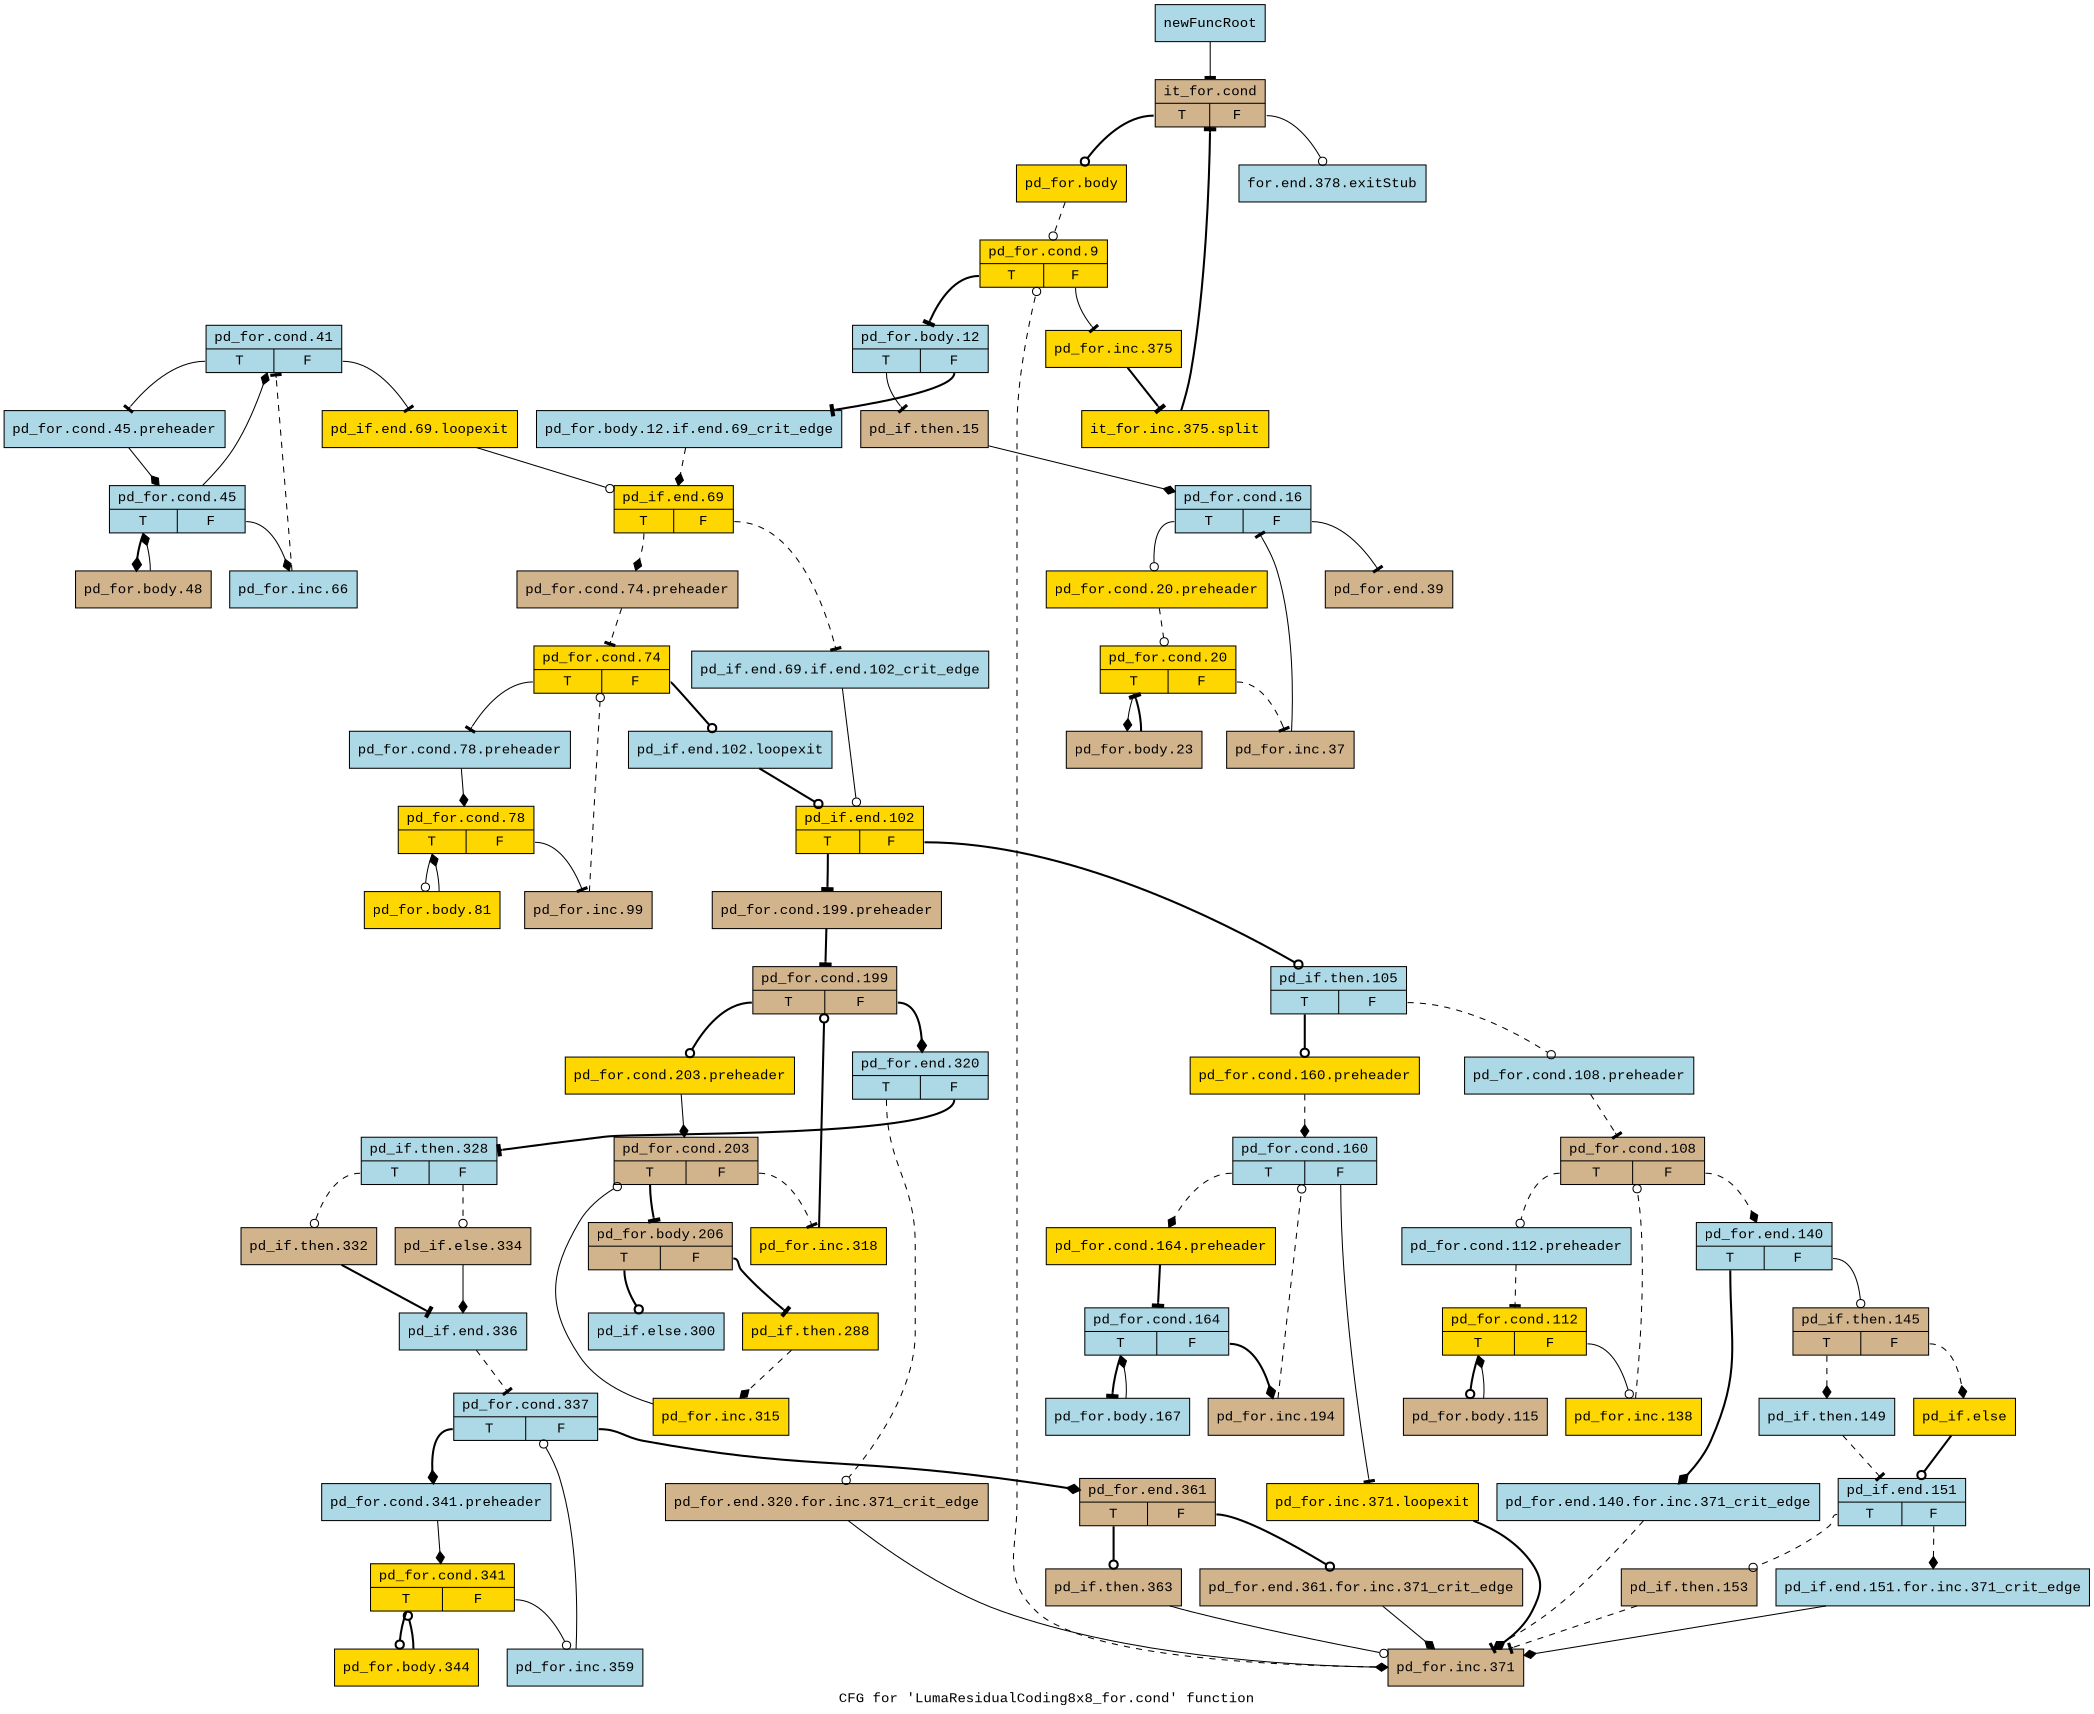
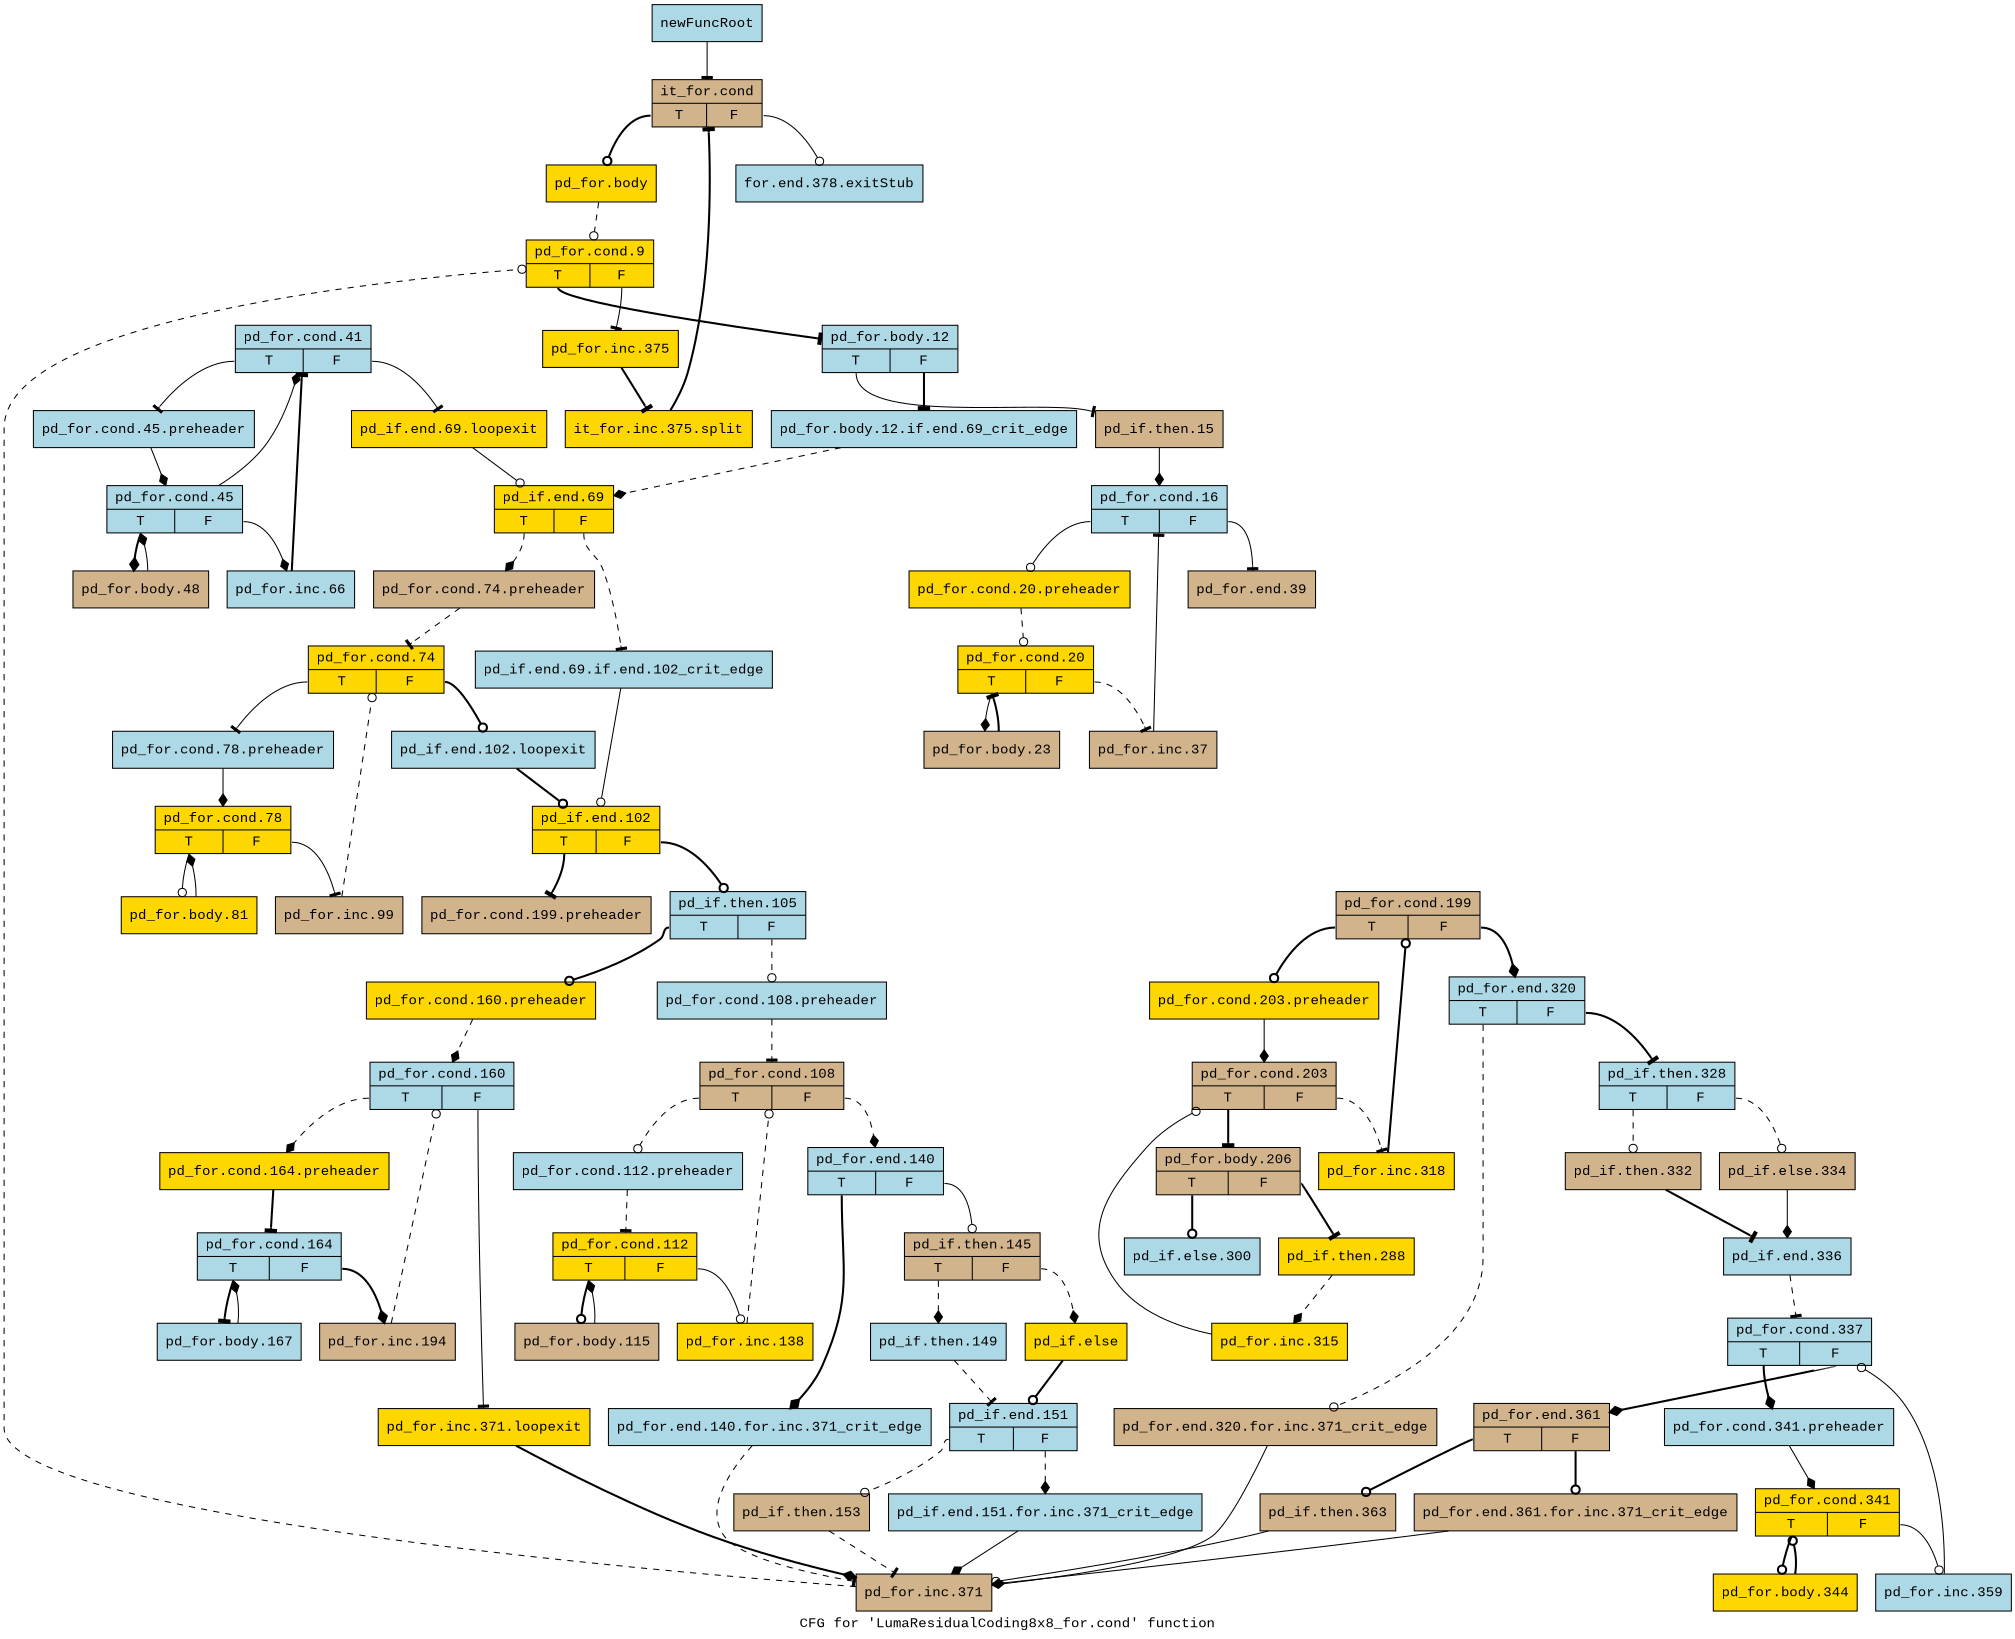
edge "pd_for.inc.66" -> "pd_for.cond.41": style dashed -> bold
edge "pd_for.cond.199.preheader" -> "pd_for.cond.199": removed
